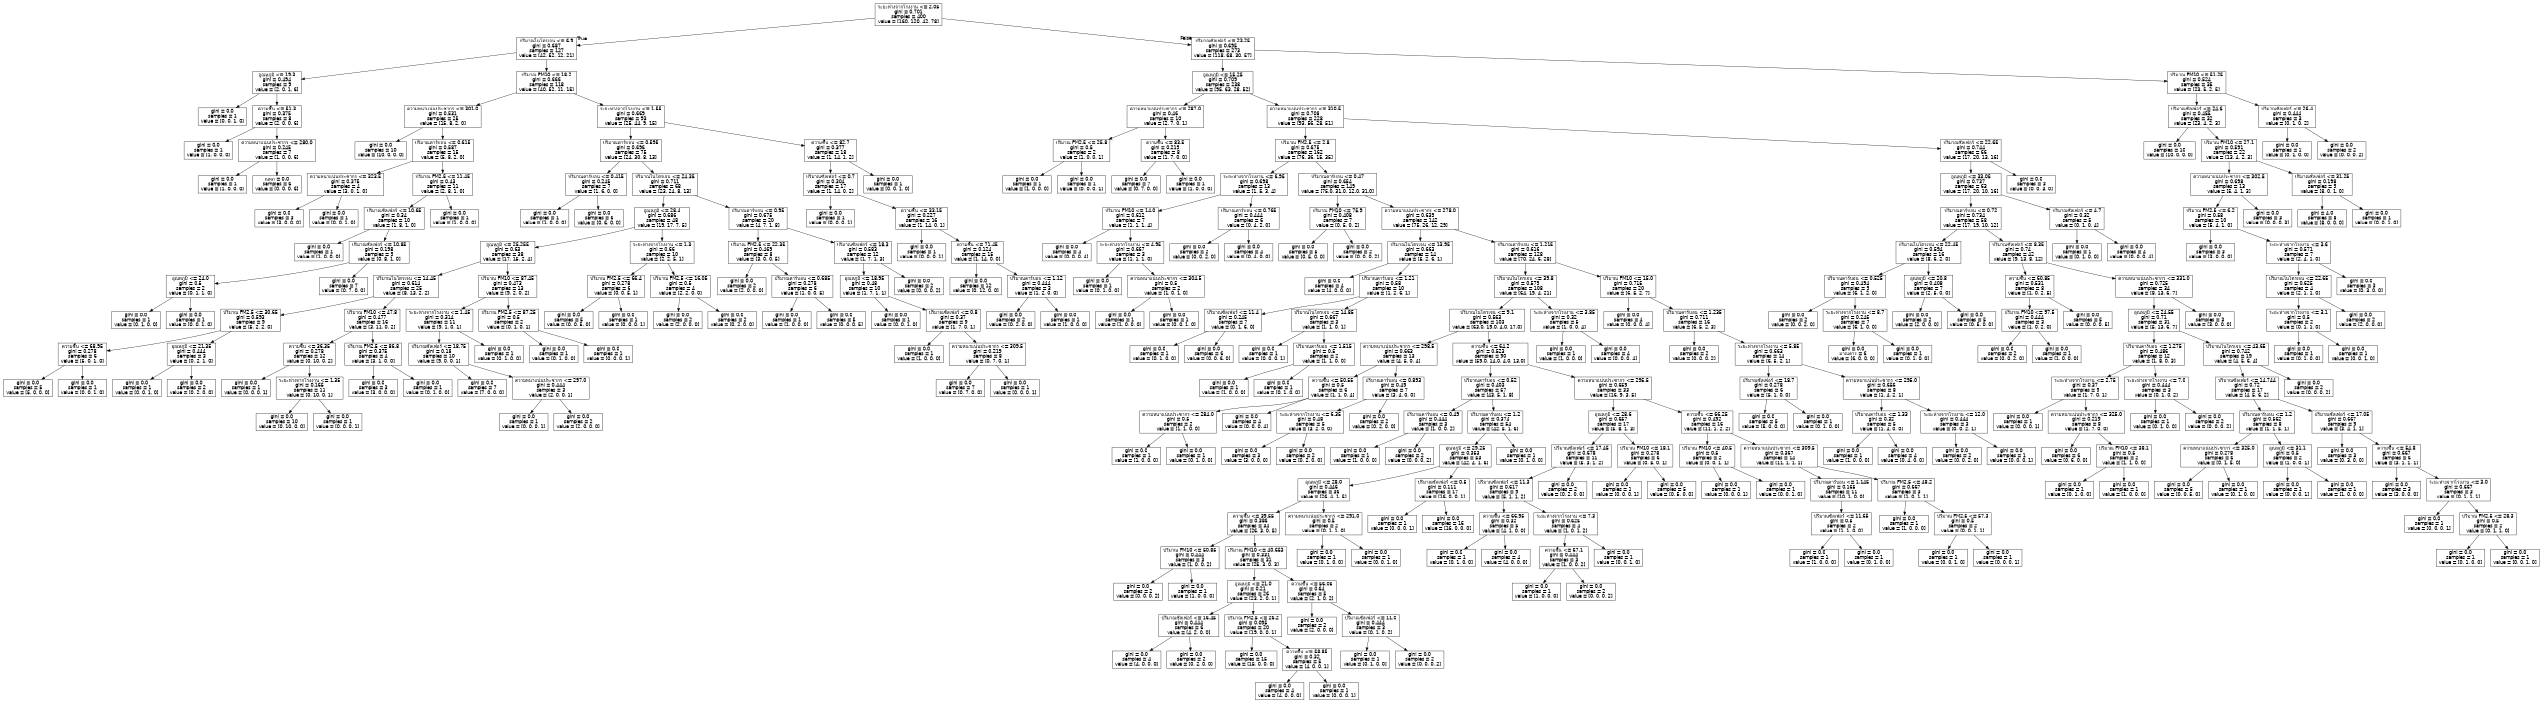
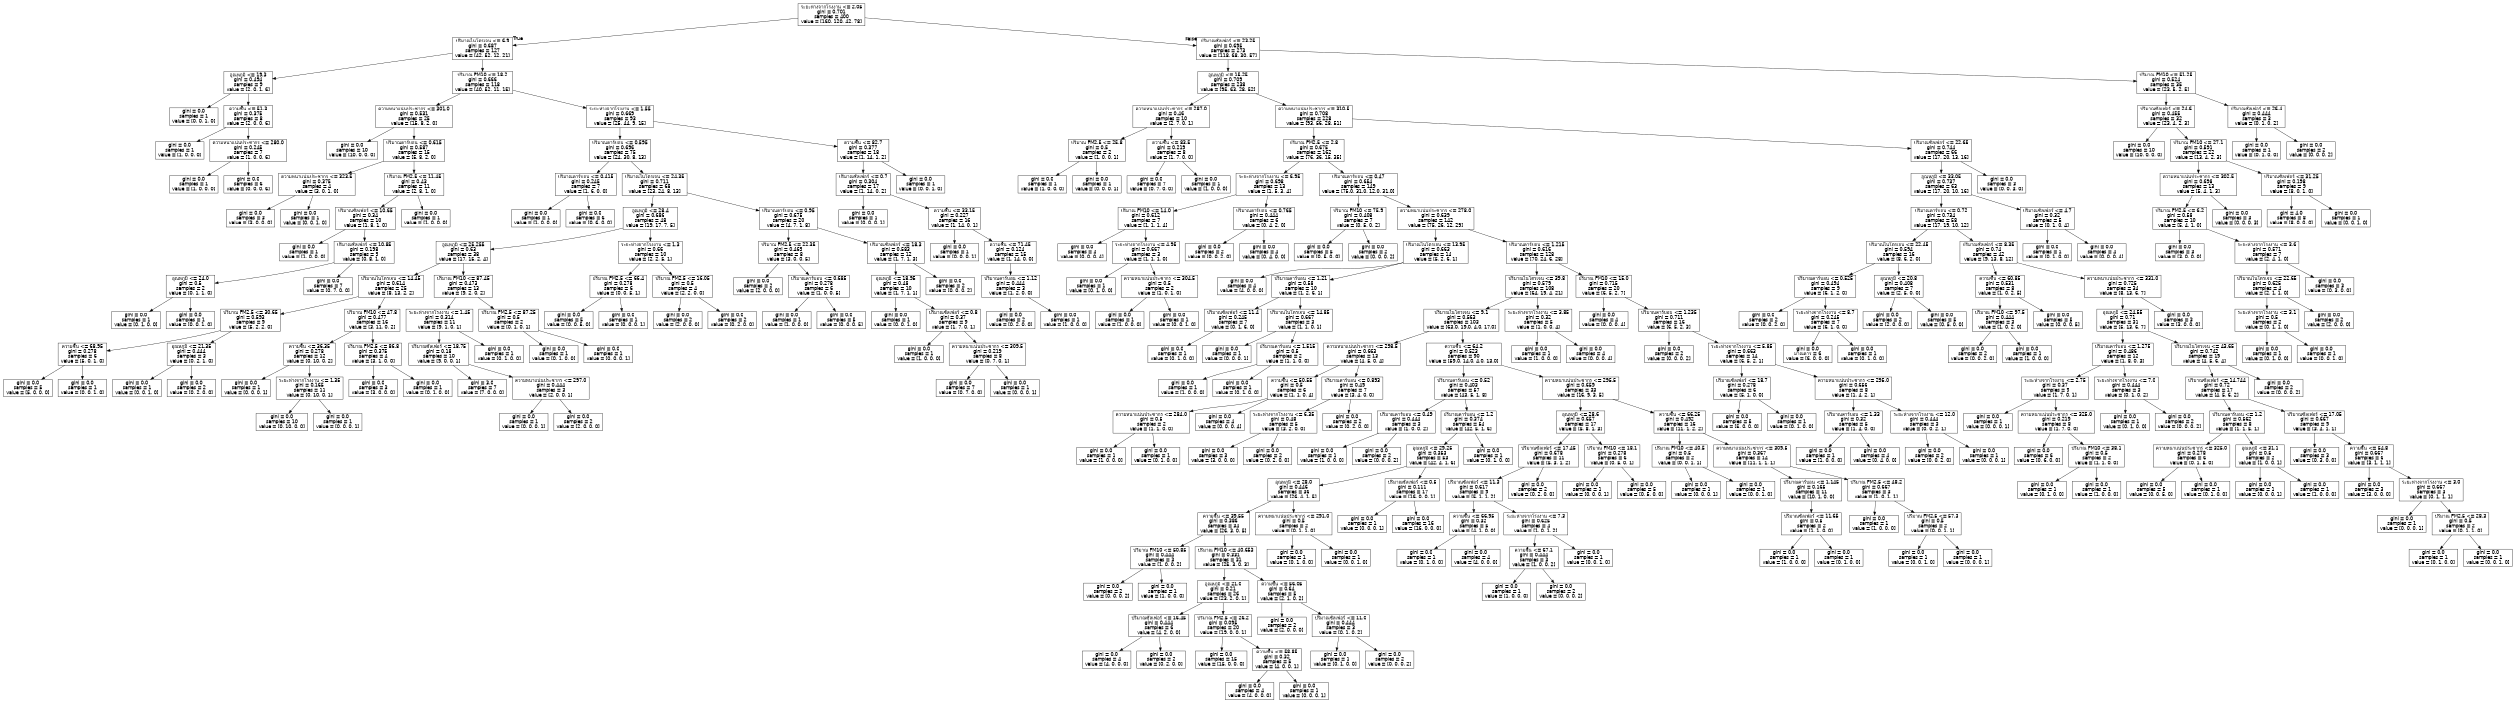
node "ณหภ = 0.0 samples = 6 value = [0, 0, 0, 6]": label "ณหภ = 0.0 samples = 6 value = [0, 0, 0, 6]" -> "gini = 0.0 samples = 6 value = [0, 0, 0, 6]"
node "gini = 0.0 samples = 12 value = [0, 12, 0, 0]": removed
node "gini = 0.0 samples = 6 value = [0, 0, 6, 0]": removed
node "gini = 0.0 samples = 7 value = [7, 0, 0, 0]": label "gini = 0.0 samples = 7 value = [7, 0, 0, 0]" -> "gini = 3.0 samples = 7 value = [7, 0, 0, 0]"
